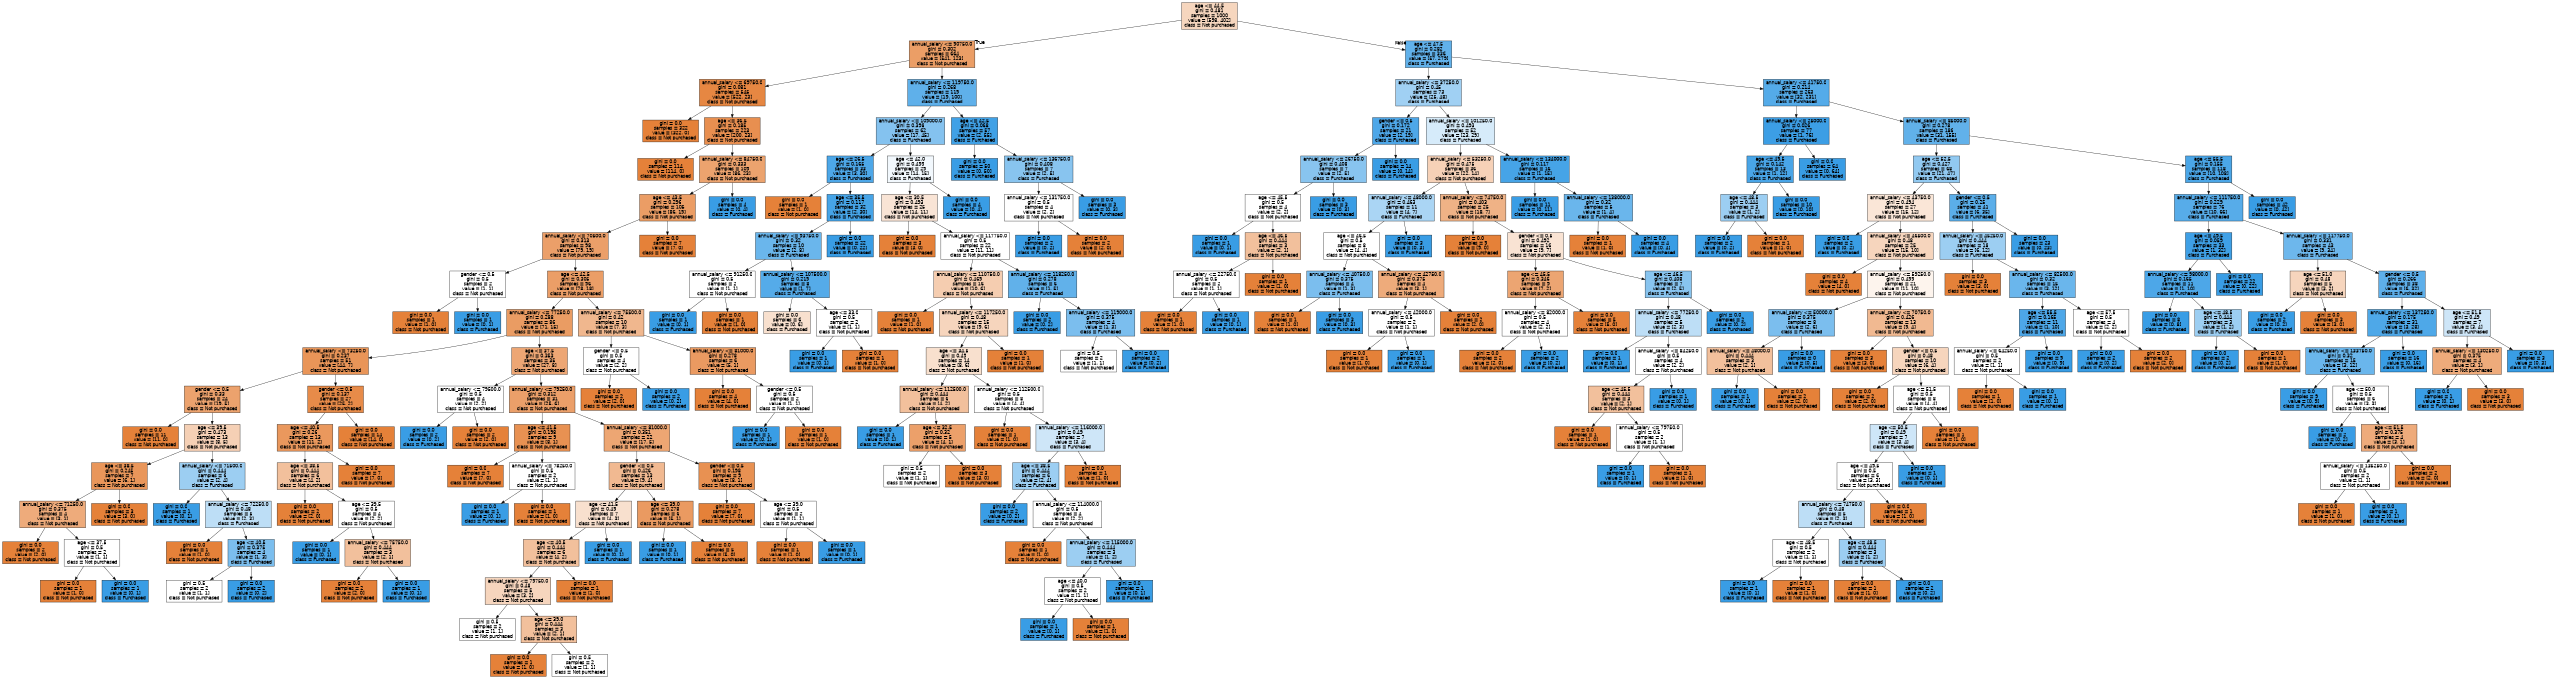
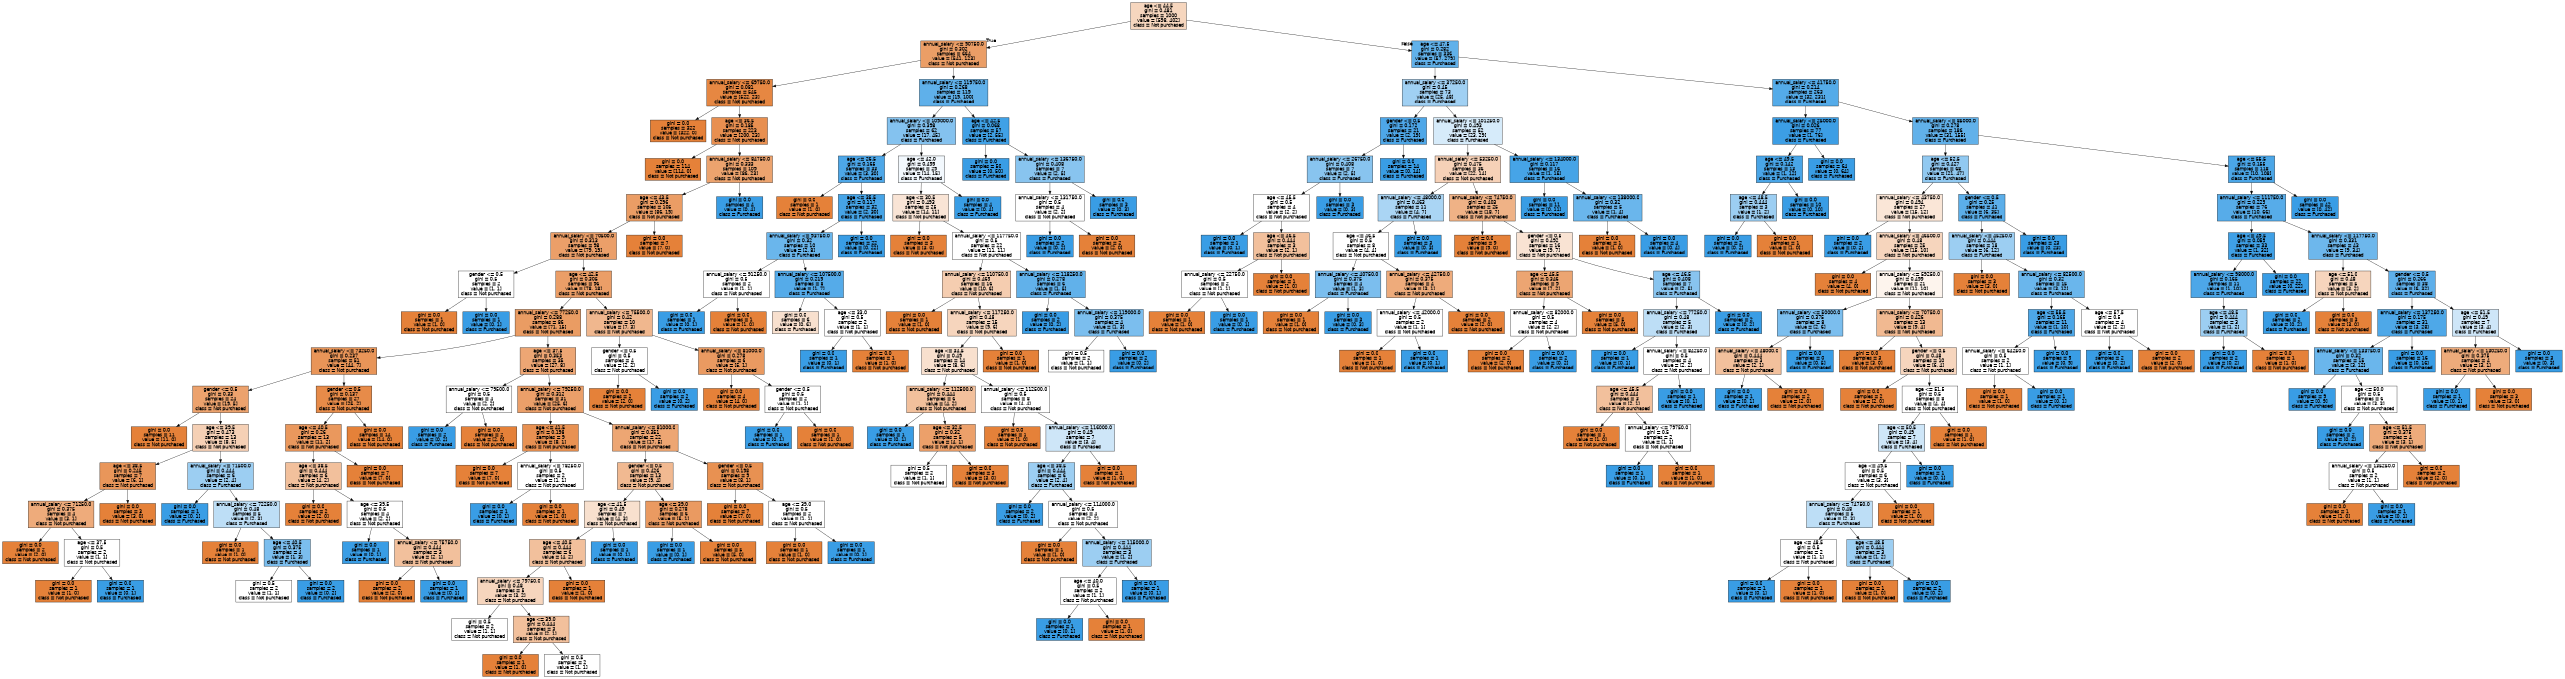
node "gini = 0.0 samples = 8 value = [0, 8] class = Purchased": removed
